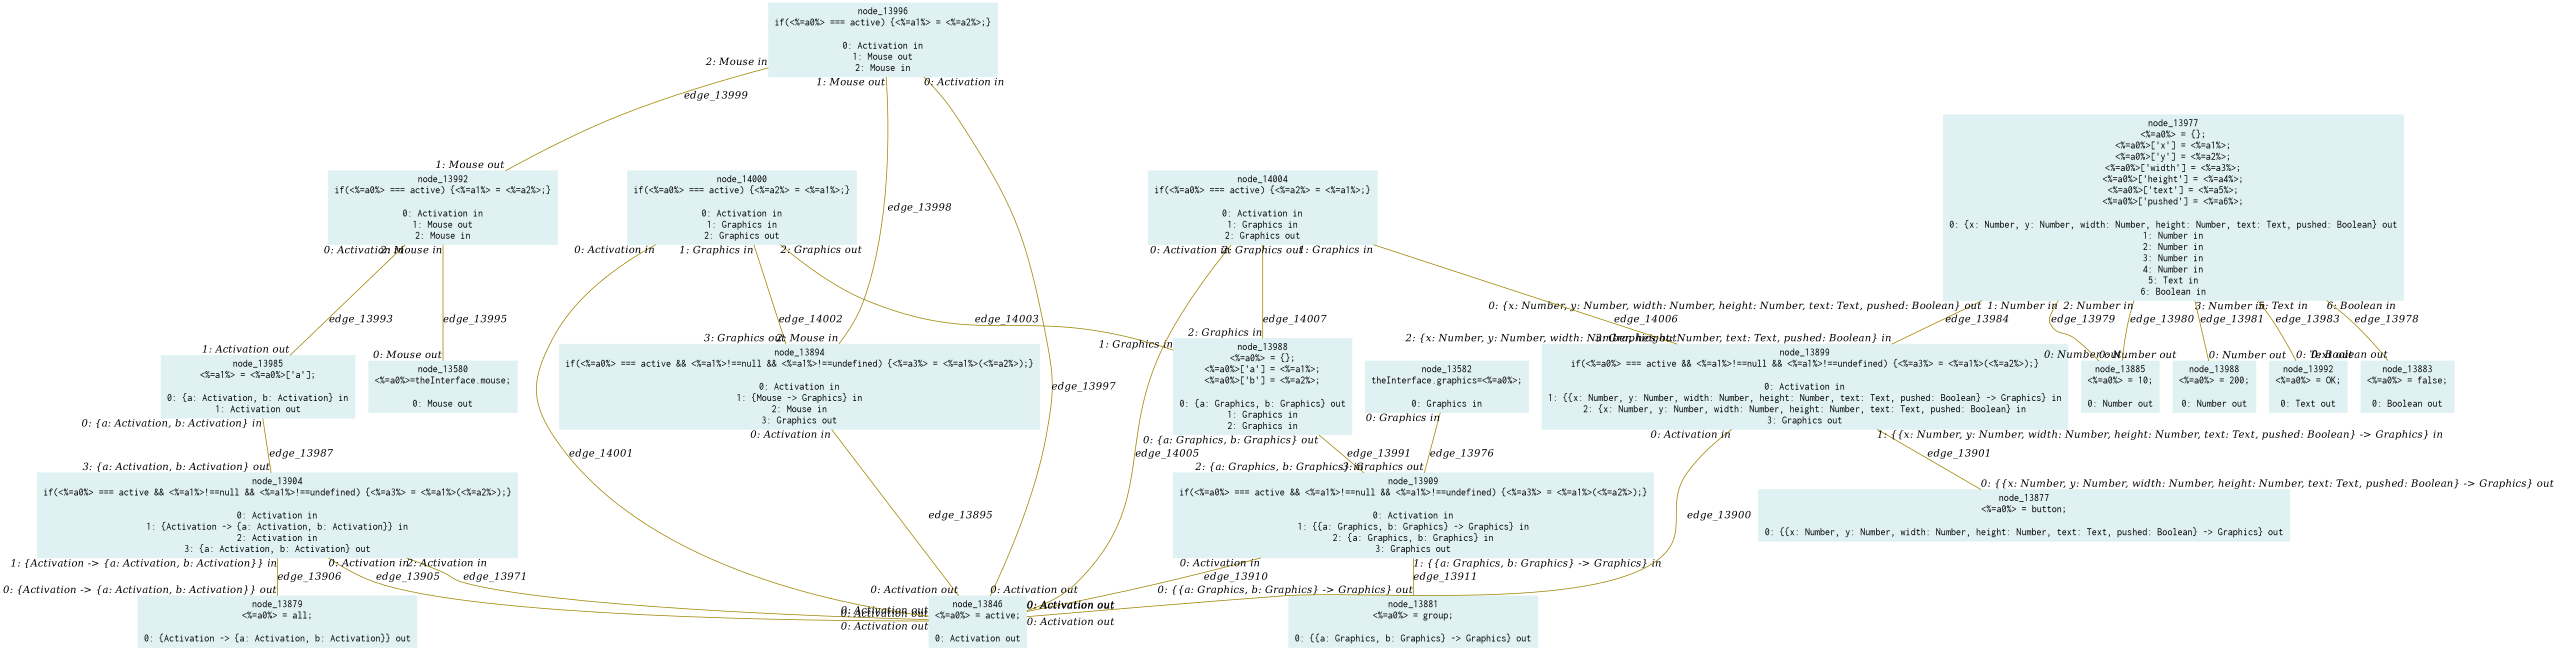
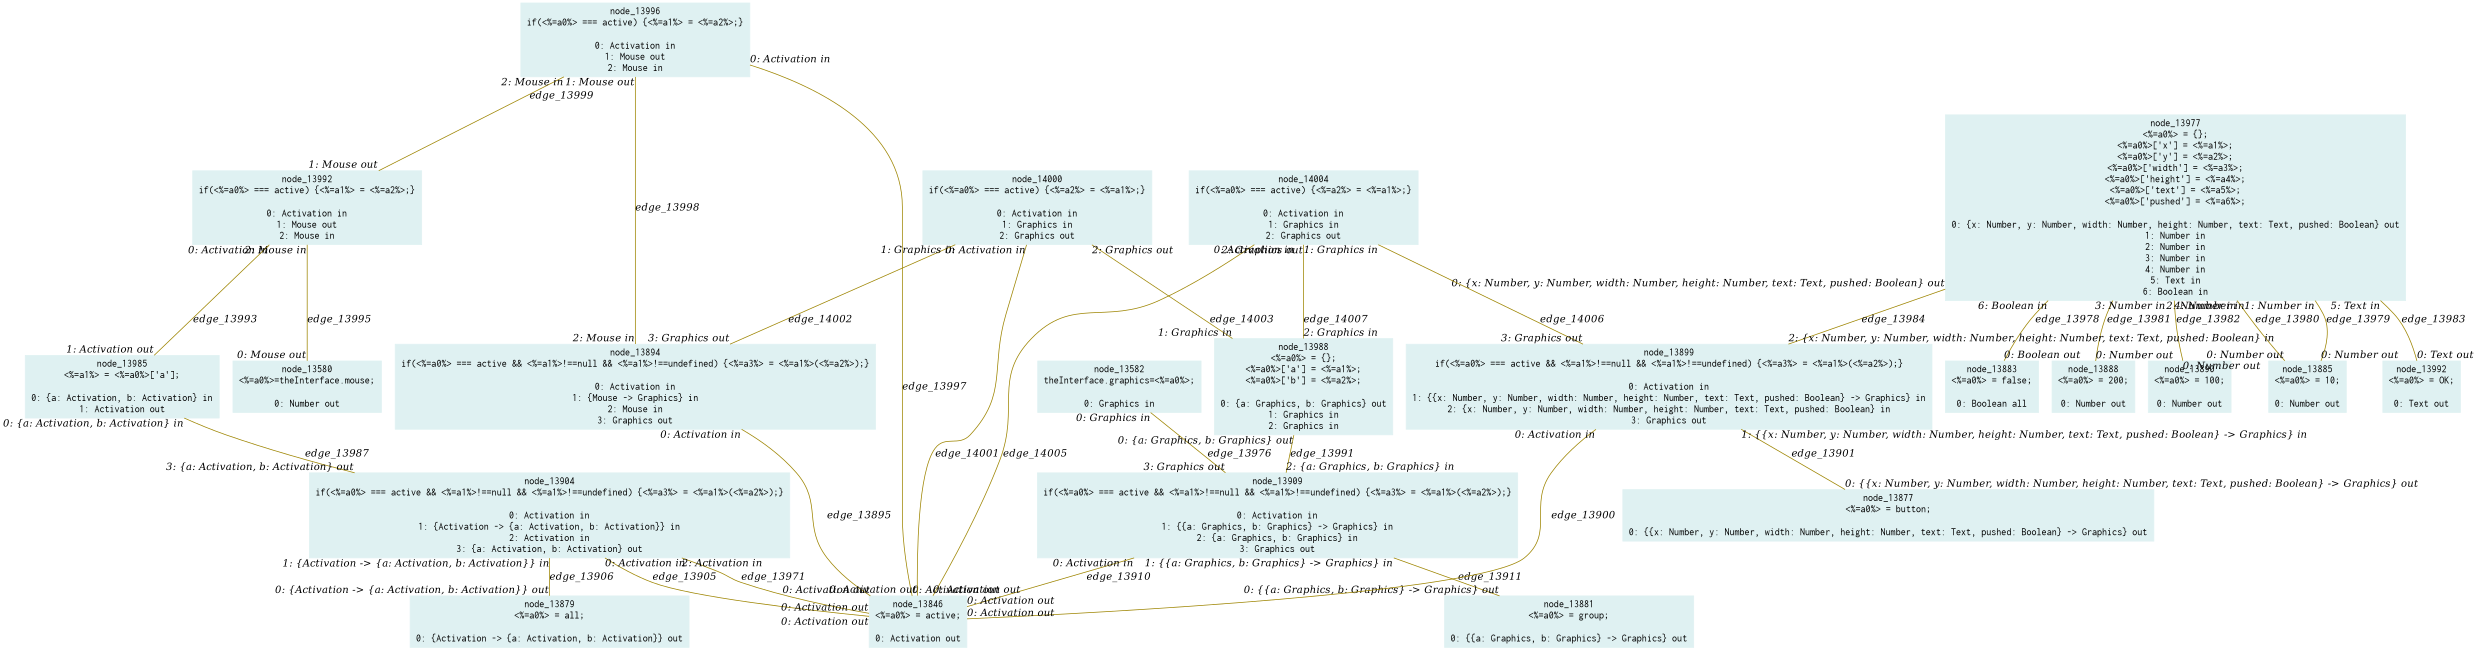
node "node_13580 <%=a0%>=theInterface.mouse; 0: Mouse out": label "node_13580 <%=a0%>=theInterface.mouse; 0: Mouse out" -> "node_13580 <%=a0%>=theInterface.mouse; 0: Number out"
node "node_13890 <%=a0%> = 100; 0: Number out": added
node "node_13988 <%=a0%> = 200; 0: Number out": label "node_13988 <%=a0%> = 200; 0: Number out" -> "node_13888 <%=a0%> = 200; 0: Number out"
node "node_13883 <%=a0%> = false; 0: Boolean out": label "node_13883 <%=a0%> = false; 0: Boolean out" -> "node_13883 <%=a0%> = false; 0: Boolean all"
